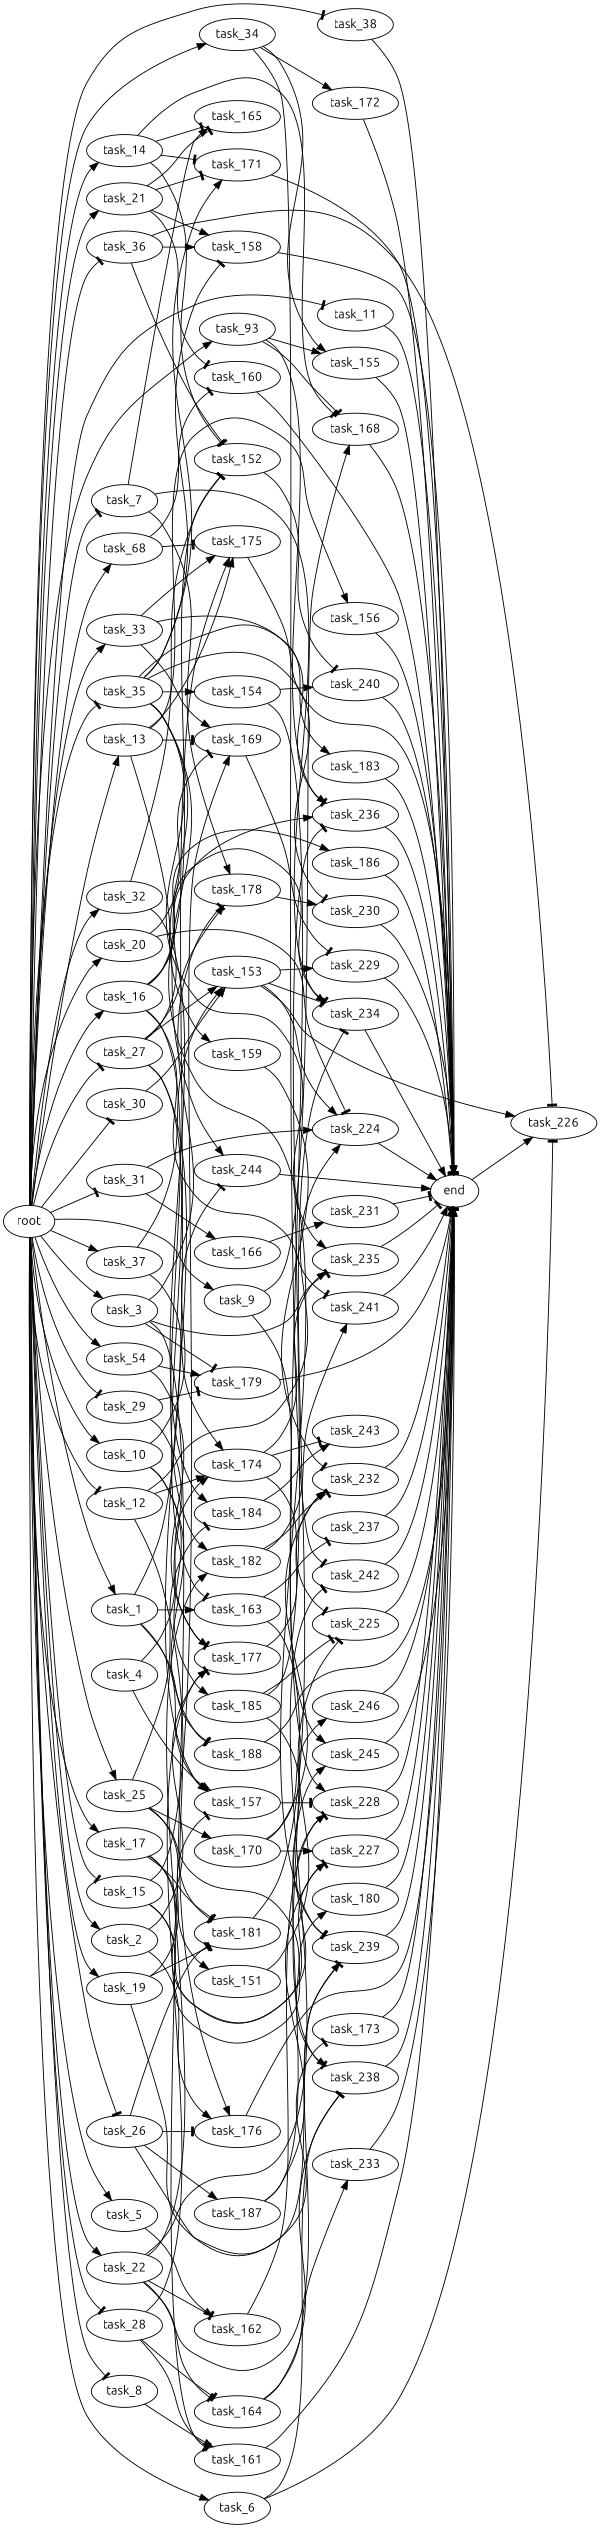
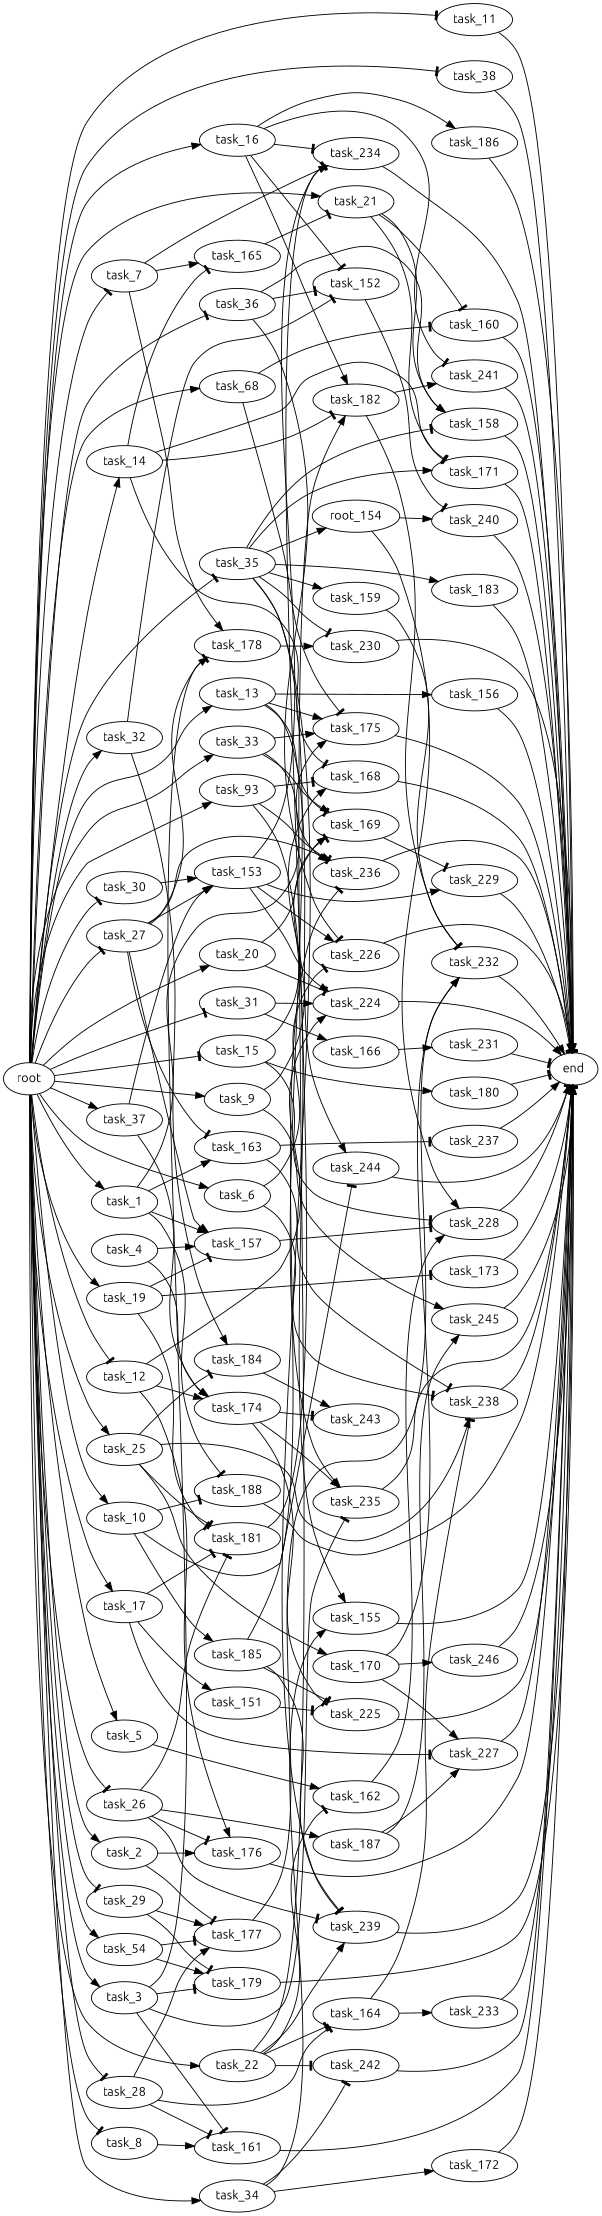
edge "task_21" -> "task_165": reversed
edge "task_14" -> "task_152": now "task_14" -> "task_182"
node "task_154": label "task_154" -> "root_154"
edge "end" -> "task_226": reversed
